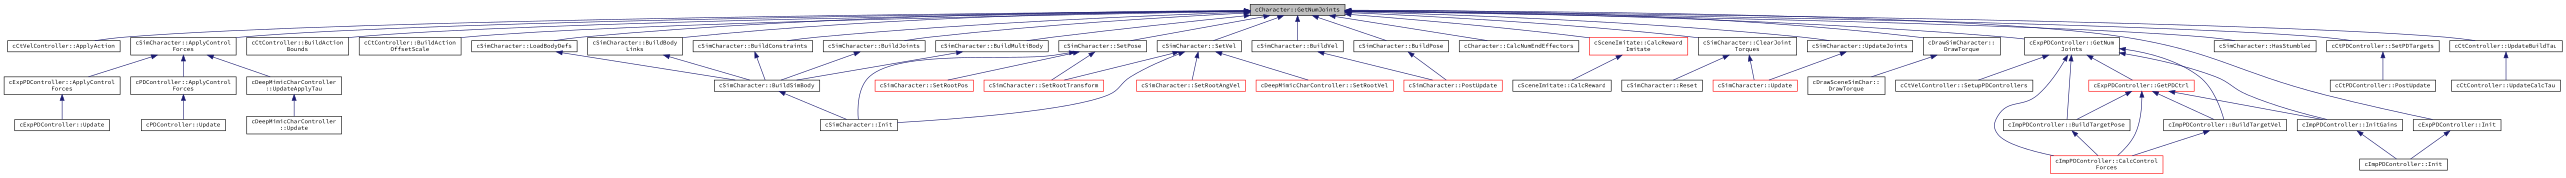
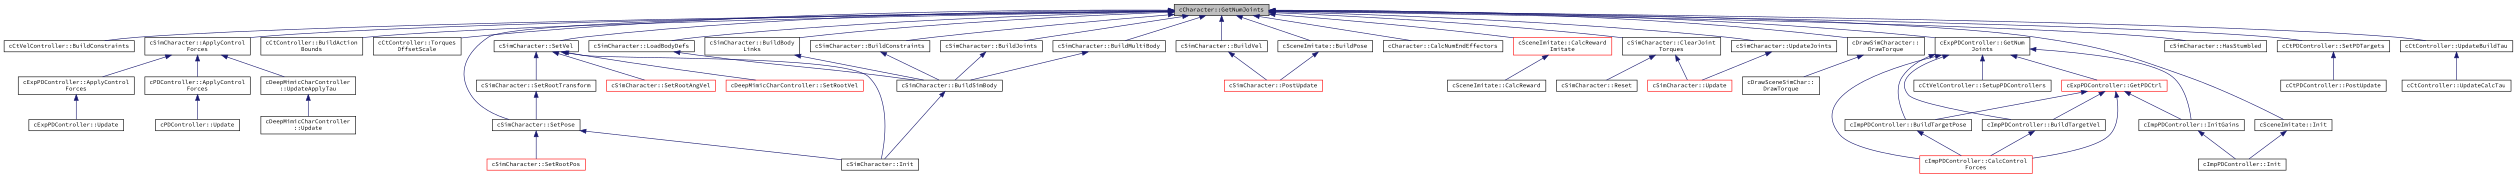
node "cCtVelController::ApplyAction": label "cCtVelController::ApplyAction" -> "cCtVelController::BuildConstraints"
node "cCtController::BuildAction OffsetScale": label "cCtController::BuildAction OffsetScale" -> "cCtController::Torques OffsetScale"
node "cSimCharacter::BuildPose": label "cSimCharacter::BuildPose" -> "cSceneImitate::BuildPose"
edge "cSimCharacter::SetRootTransform" -> "cSimCharacter::SetPose": reversed
node "cSimCharacter::SetRootTransform": color red -> black
node "cExpPDController::Init": label "cExpPDController::Init" -> "cSceneImitate::Init"
